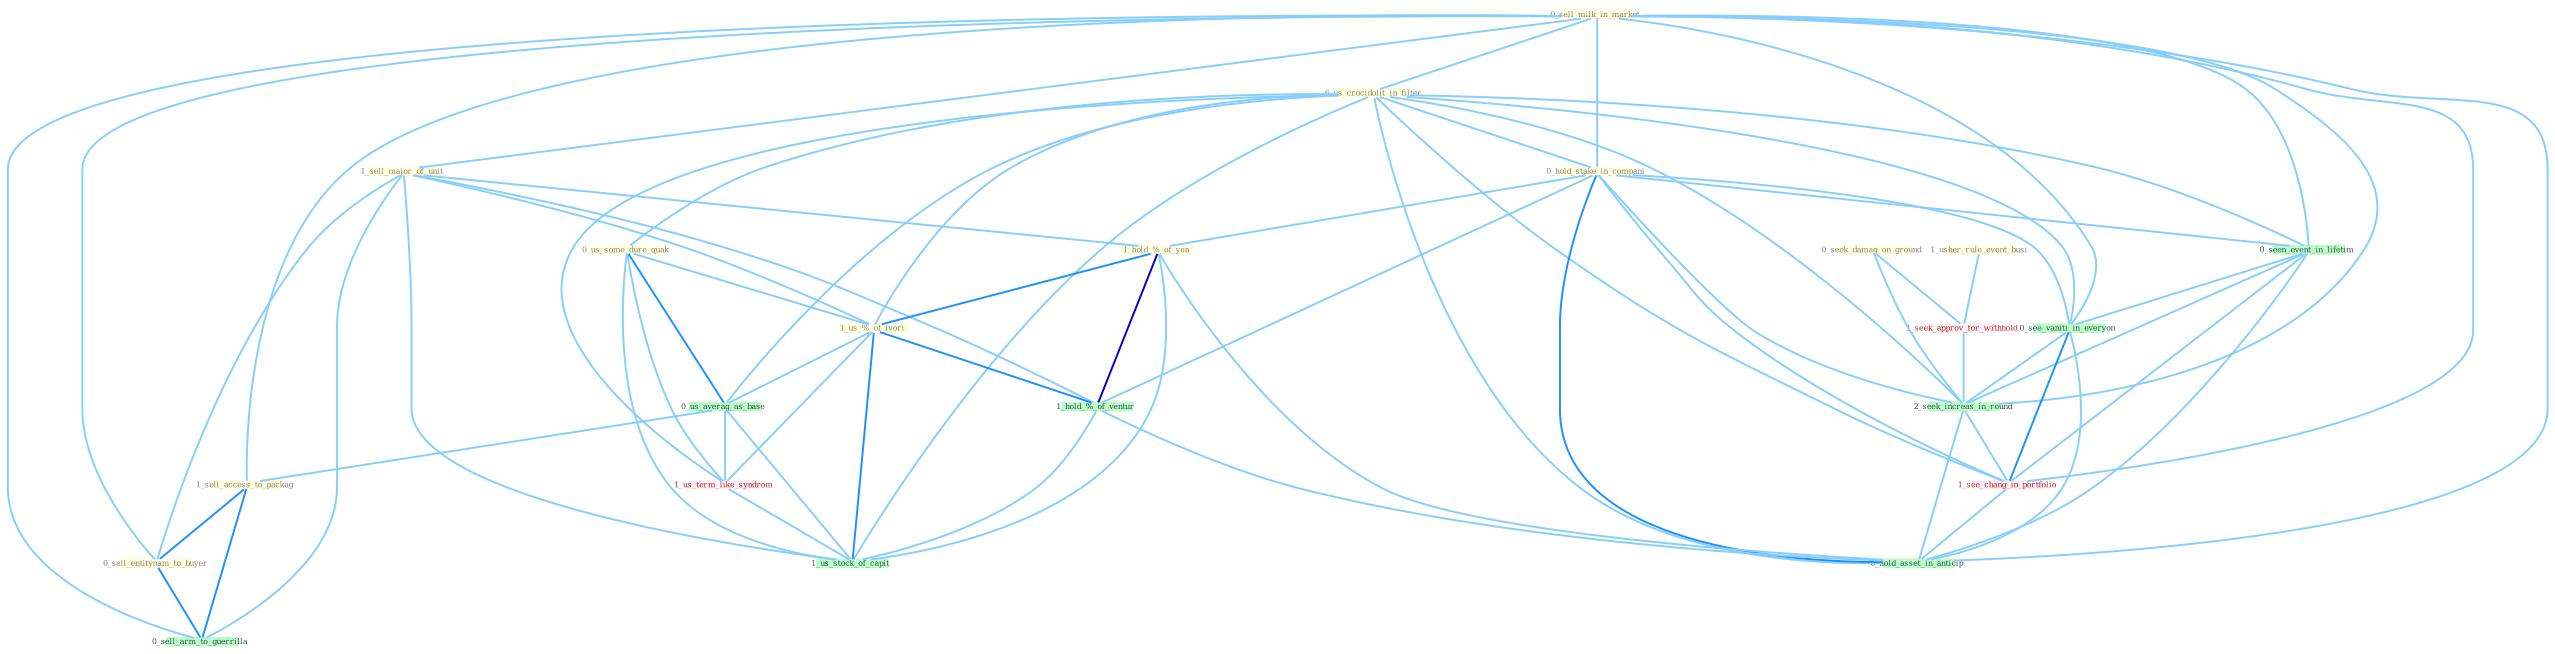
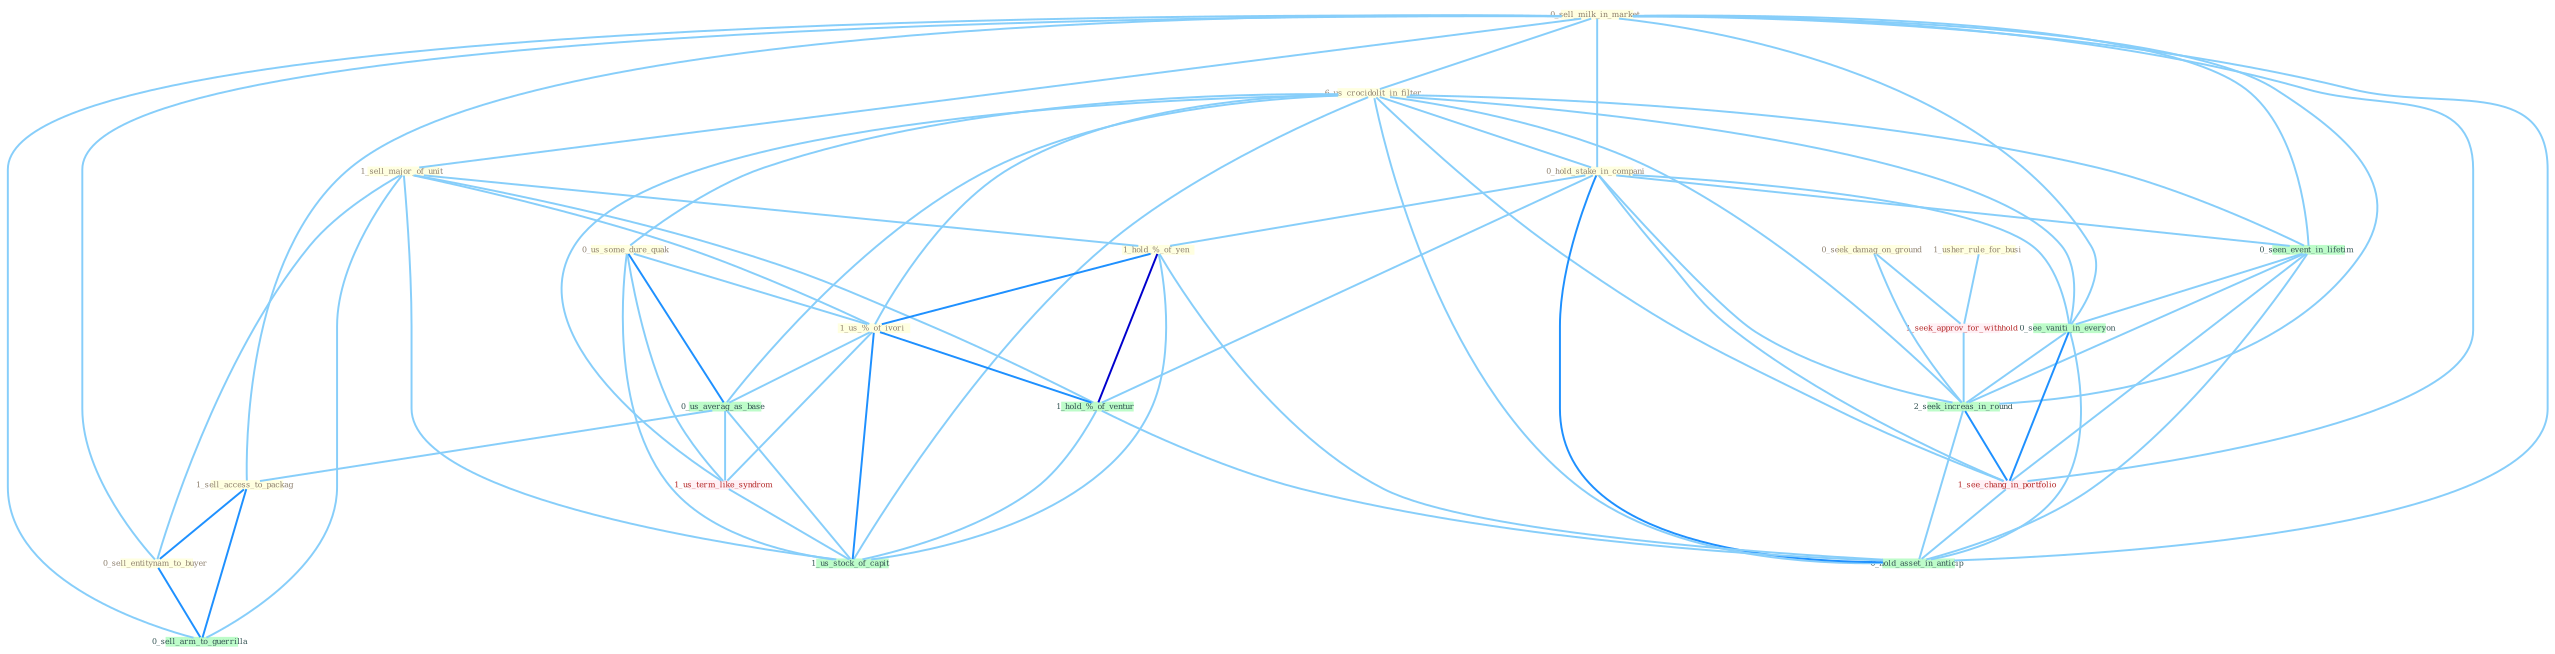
node "1_usher_rule_event_busi": label "1_usher_rule_event_busi" -> "1_usher_rule_for_busi"
edge "2_seek_increas_in_round" -- "1_see_chang_in_portfolio": color #87cefa -> #1e90ff
